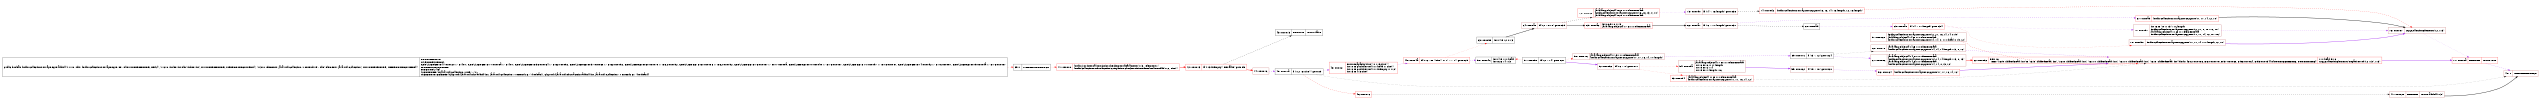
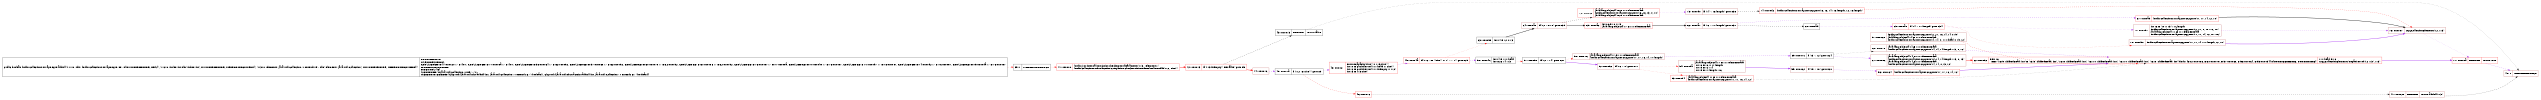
node "43: 0x0015": text "RENAME" -> "RETURN"
edge "51: 0x0050" -> "50: 0x004c": reversed
edge "45: 0x001a" -> "40: ?": now "43: 0x0015" -> "40: ?"
edge "47: 0x0020" -> "40: ?": style bold -> dashed
